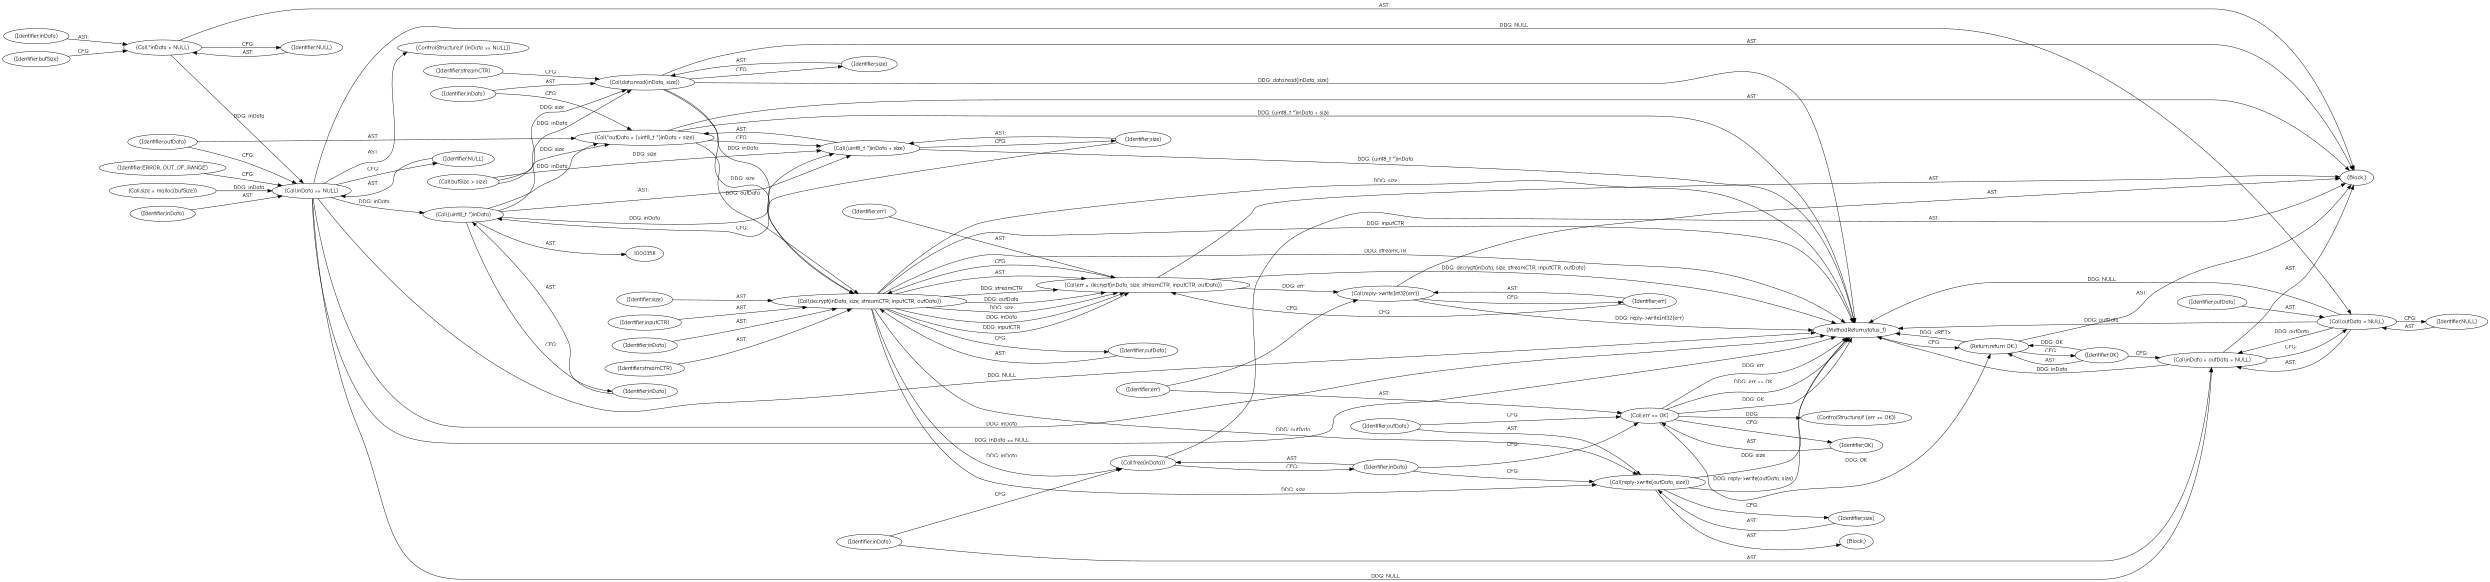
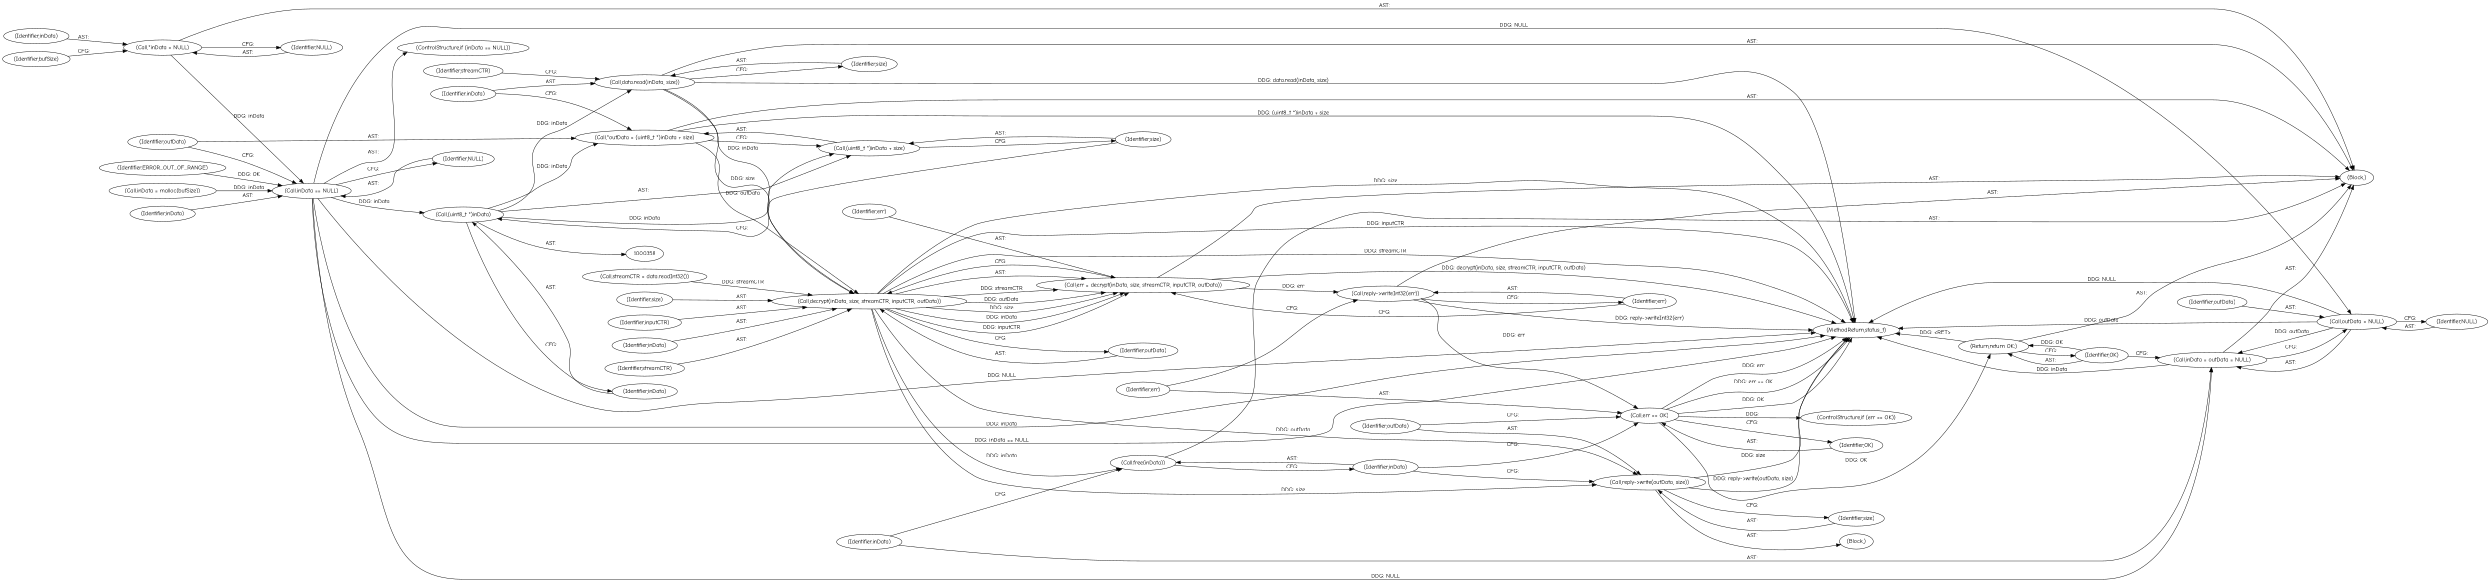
edge "(Call,(uint8_t *)inData + size)" -> "(MethodReturn,status_t)": removed, label "DDG: (uint8_t *)inData"
edge "(Identifier,ERROR_OUT_OF_RANGE)" -> "(Call,inData == NULL)": label "CFG: " -> "DDG: OK"
node "(Call,bufSize > size)": removed
node "(Call,size = malloc(bufSize))": label "(Call,size = malloc(bufSize))" -> "(Call,inData = malloc(bufSize))"
node "(Call,streamCTR = data.readInt32())": added
edge "(MethodReturn,status_t)" -> "(Return,return OK;)": removed, label "CFG:"
edge "(Call,reply->writeInt32(err))" -> "(Call,err == OK)": added, label "DDG: err"
